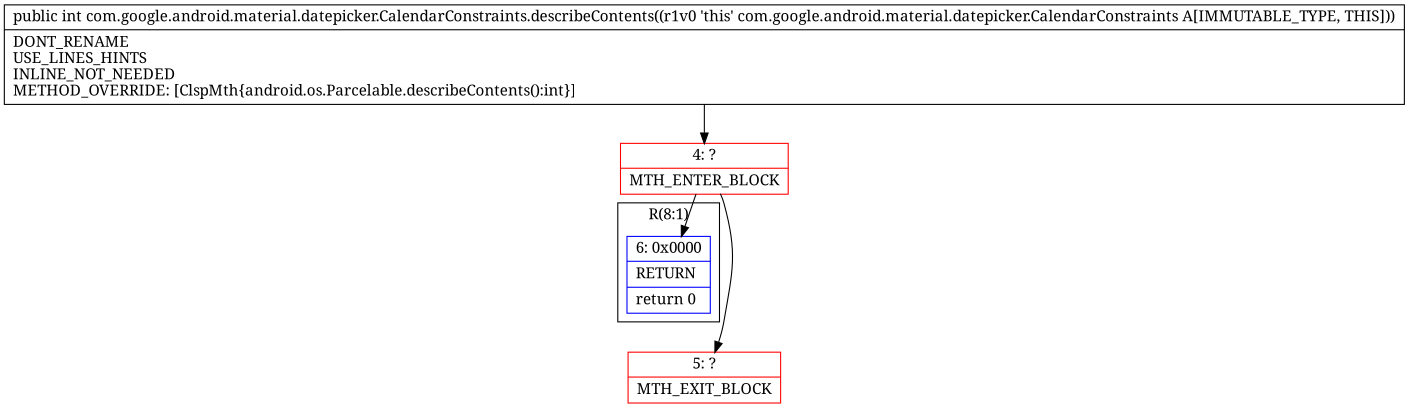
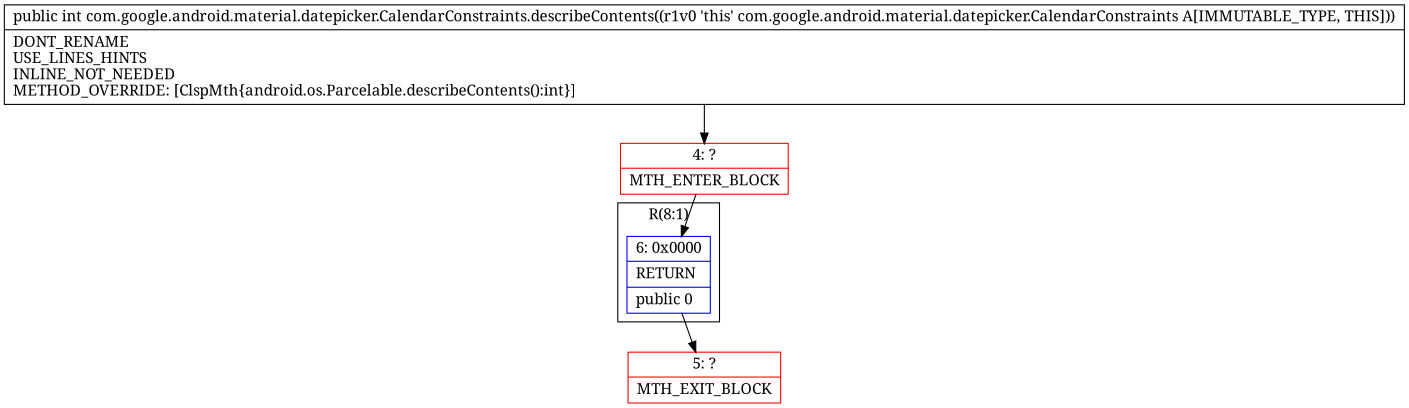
edge "4: ?" -> "5: ?": now "6: 0x0000" -> "5: ?"
node "6: 0x0000": text "return 0" -> "public 0"
